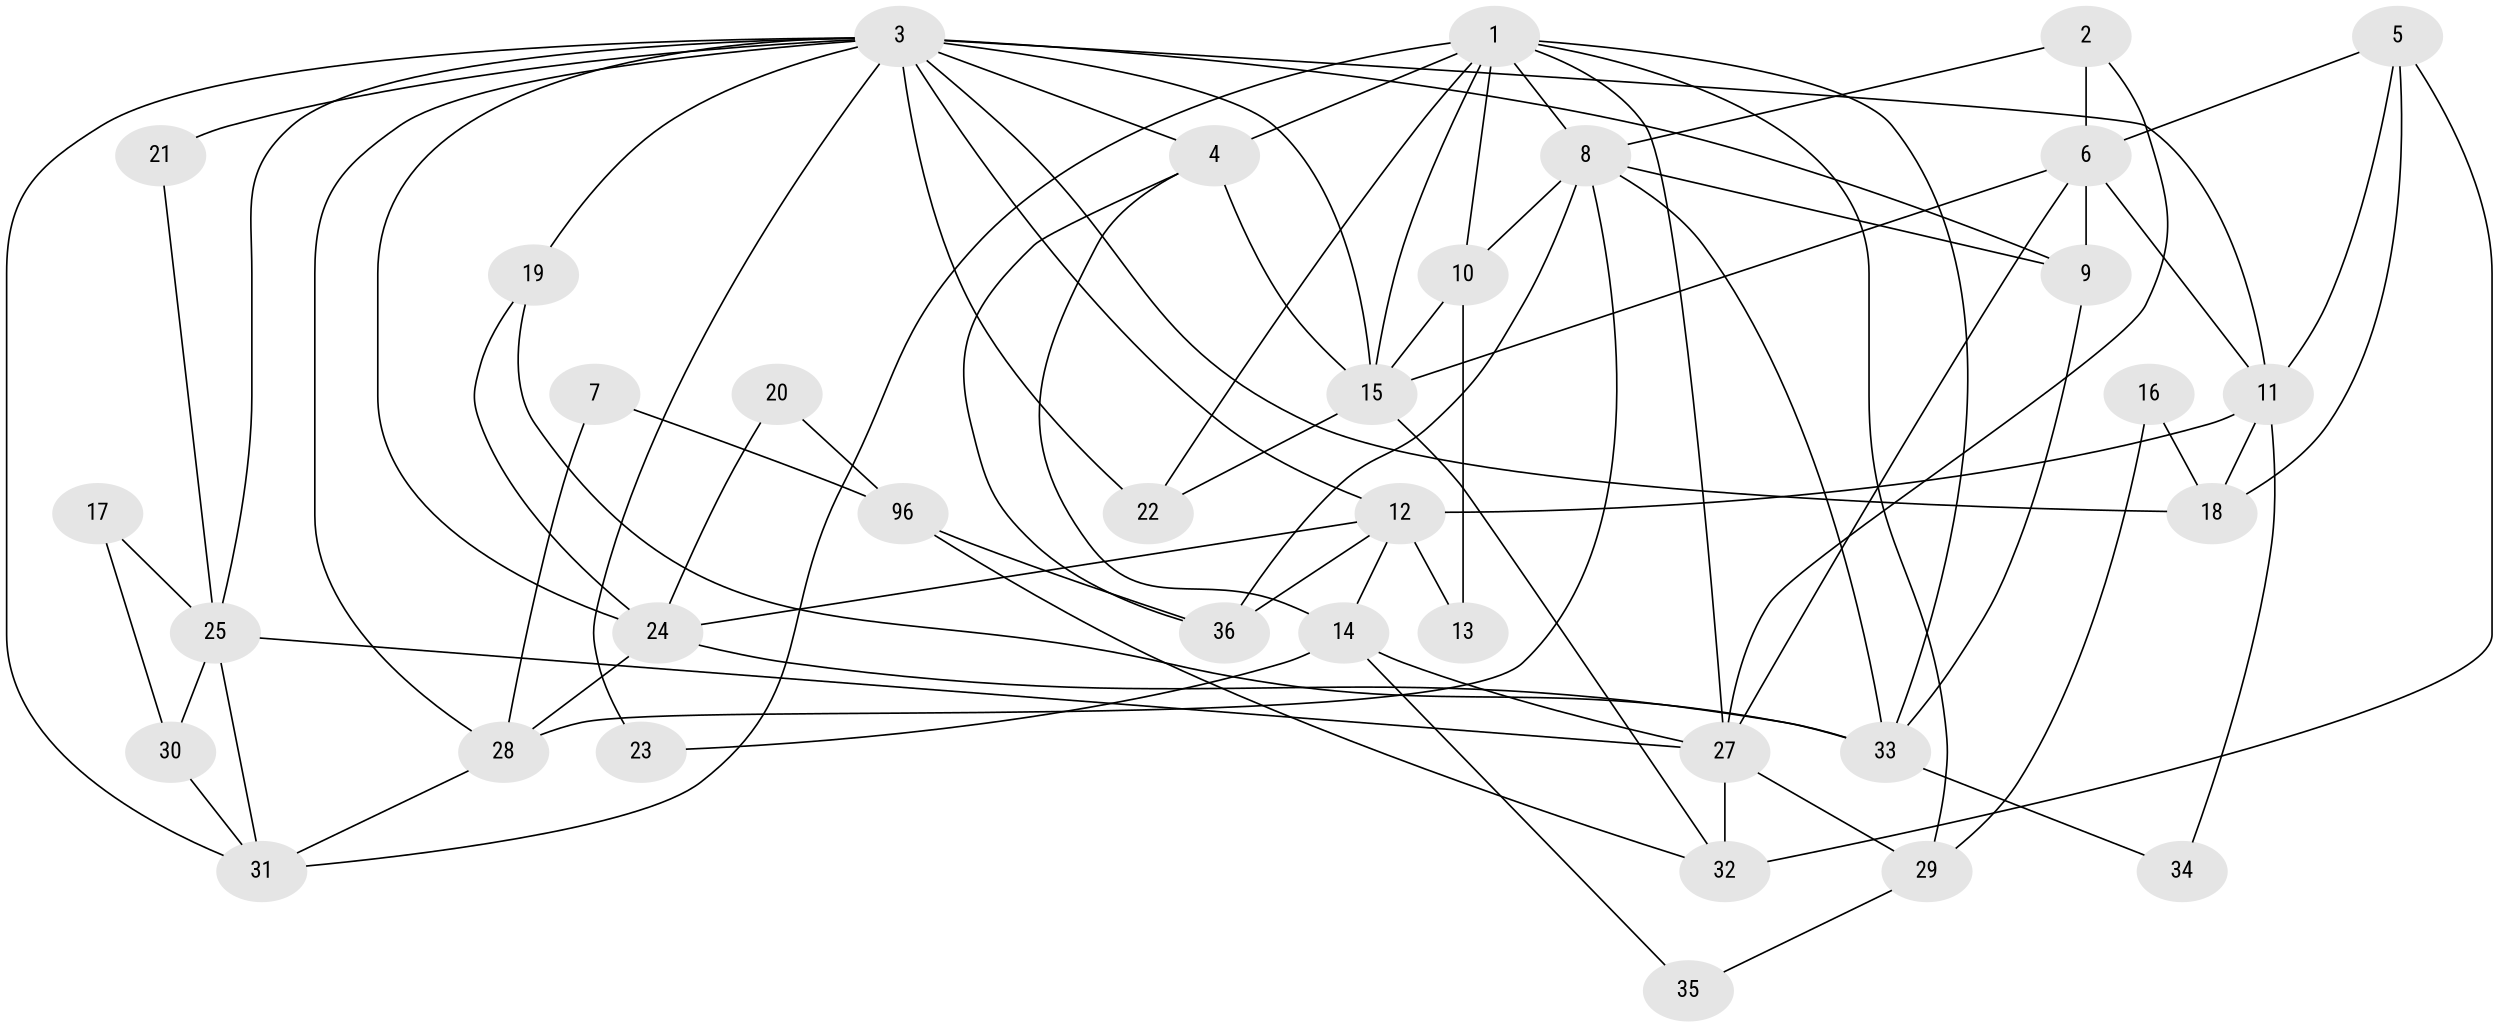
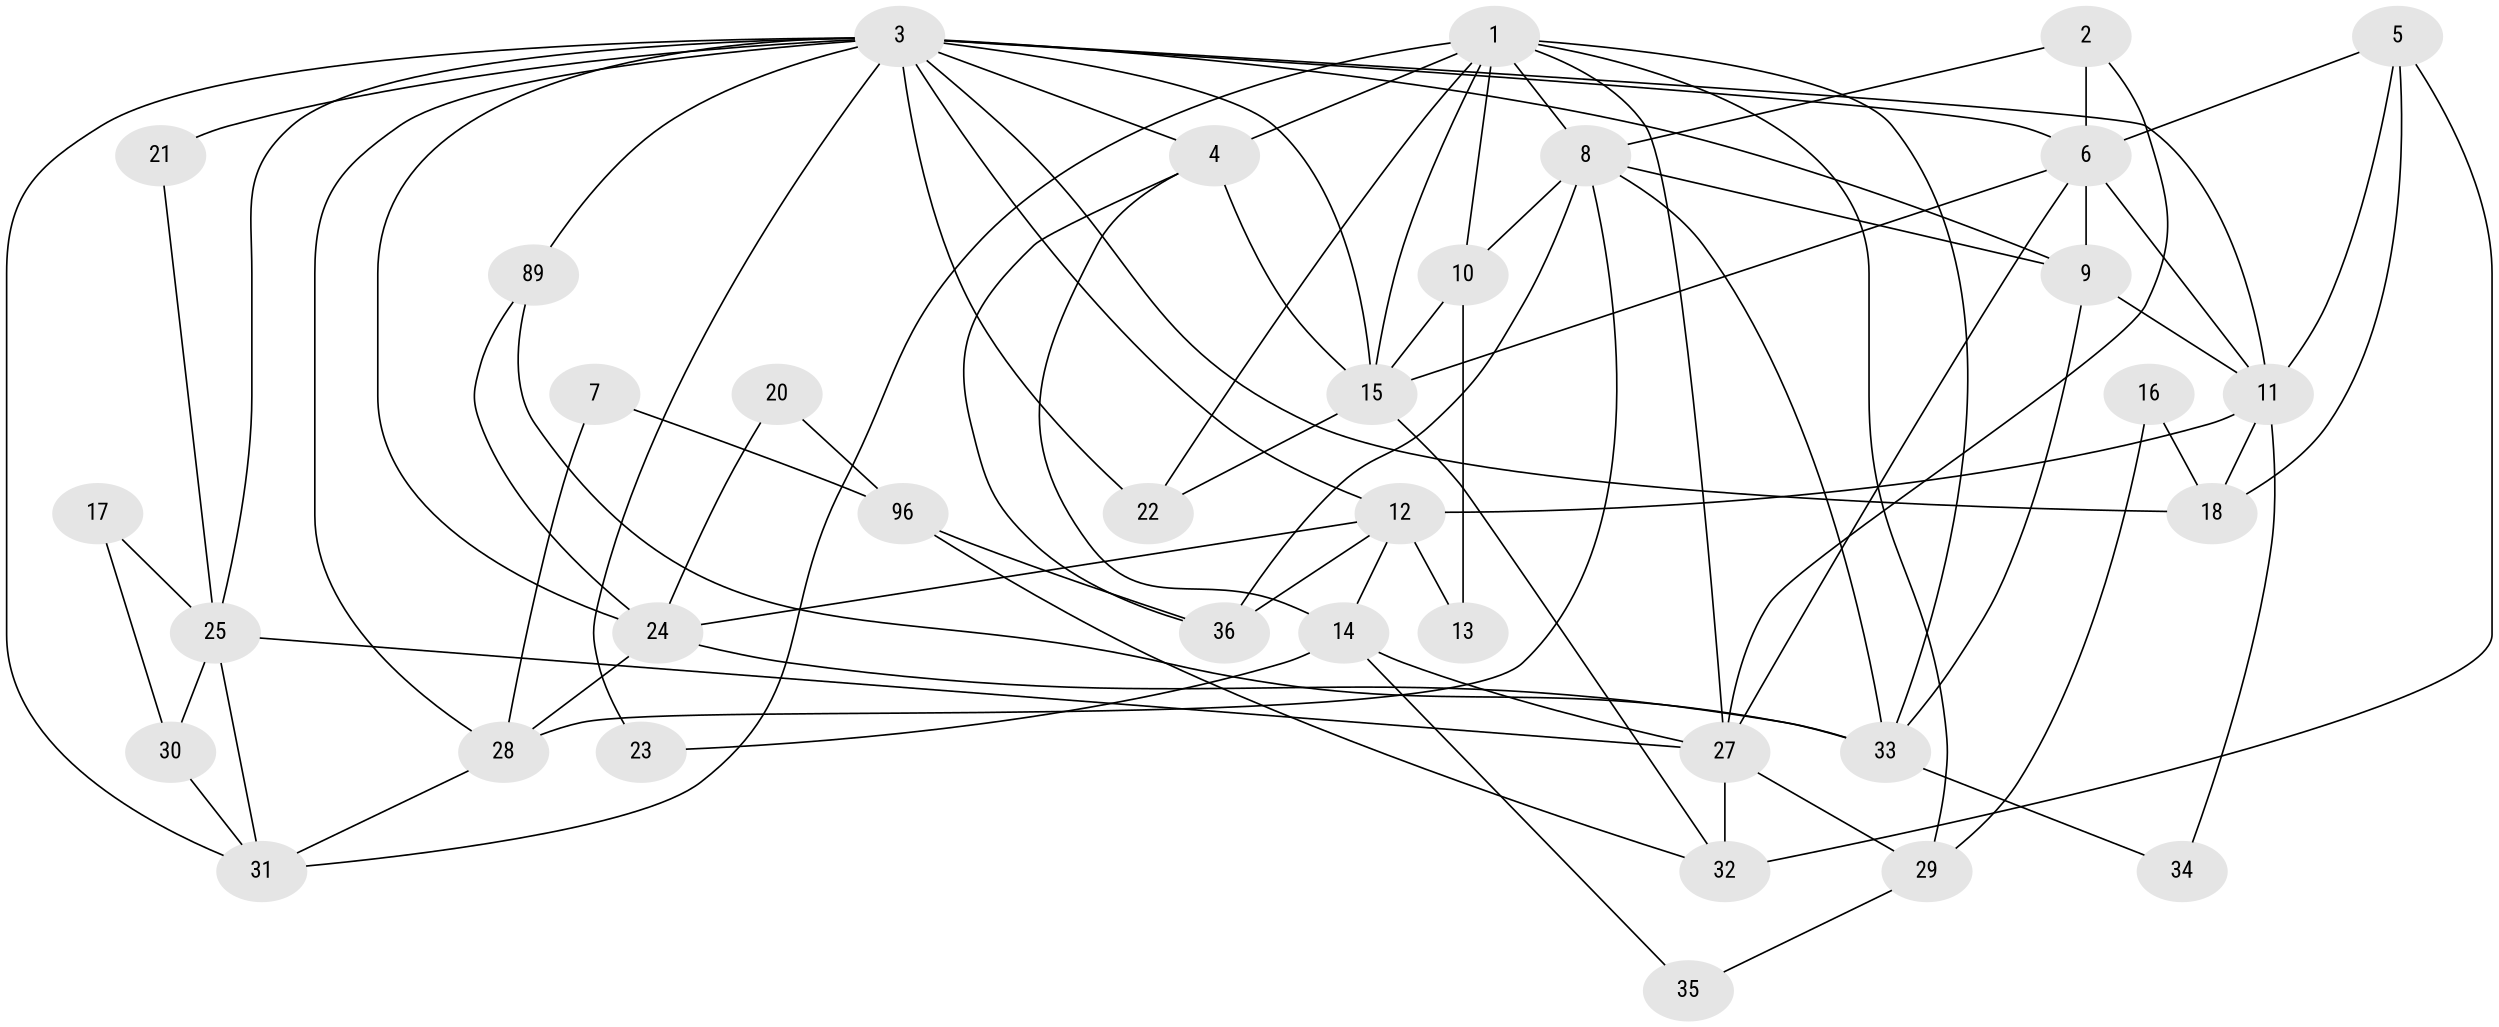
edge "3" -- "6": added
node "19": label "19" -> "89"
edge "9" -- "11": added
